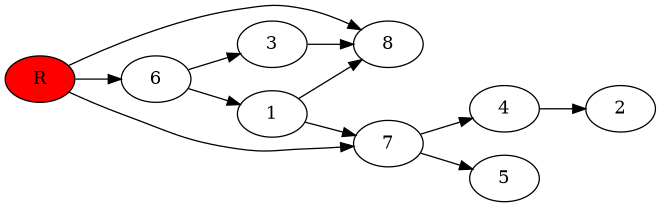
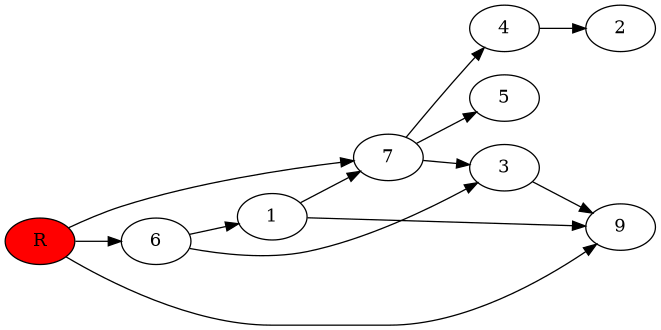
node "8": label "8" -> "9"
edge "7" -> "3": added
